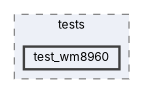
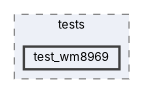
node "test_wm8960": label "test_wm8960" -> "test_wm8969"
